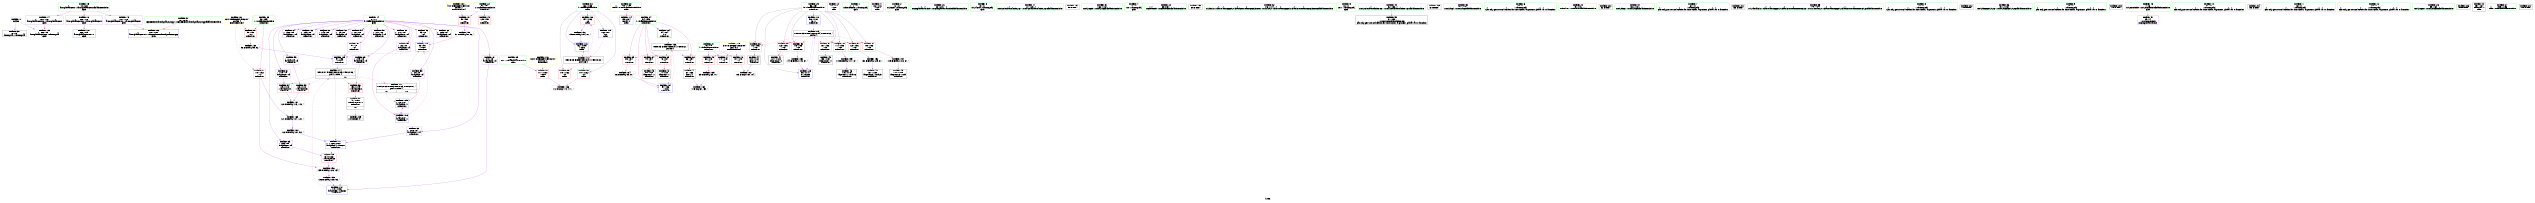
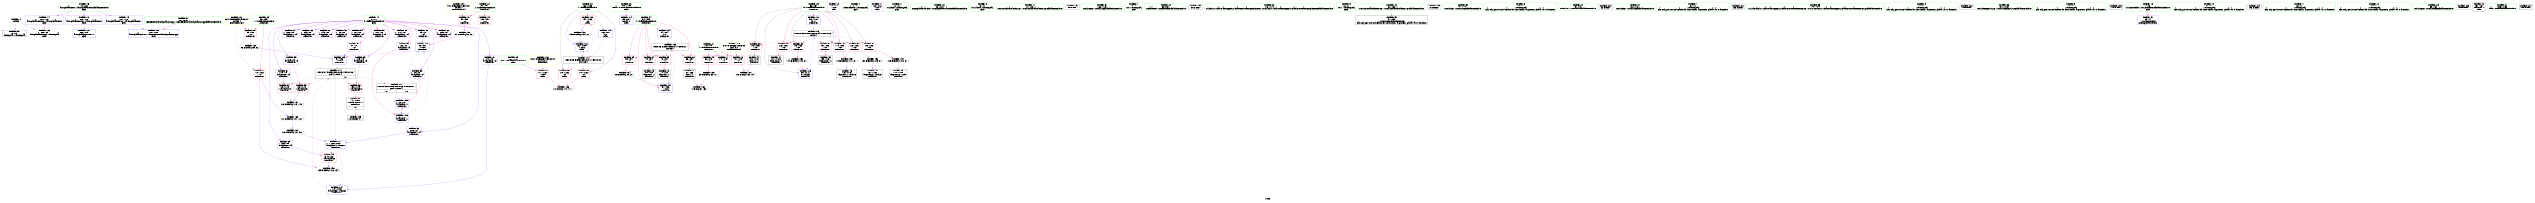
node "NodeID: 96": text "_Z3solvev" -> "_Z5solvev"
node "NodeID: 155": removed
